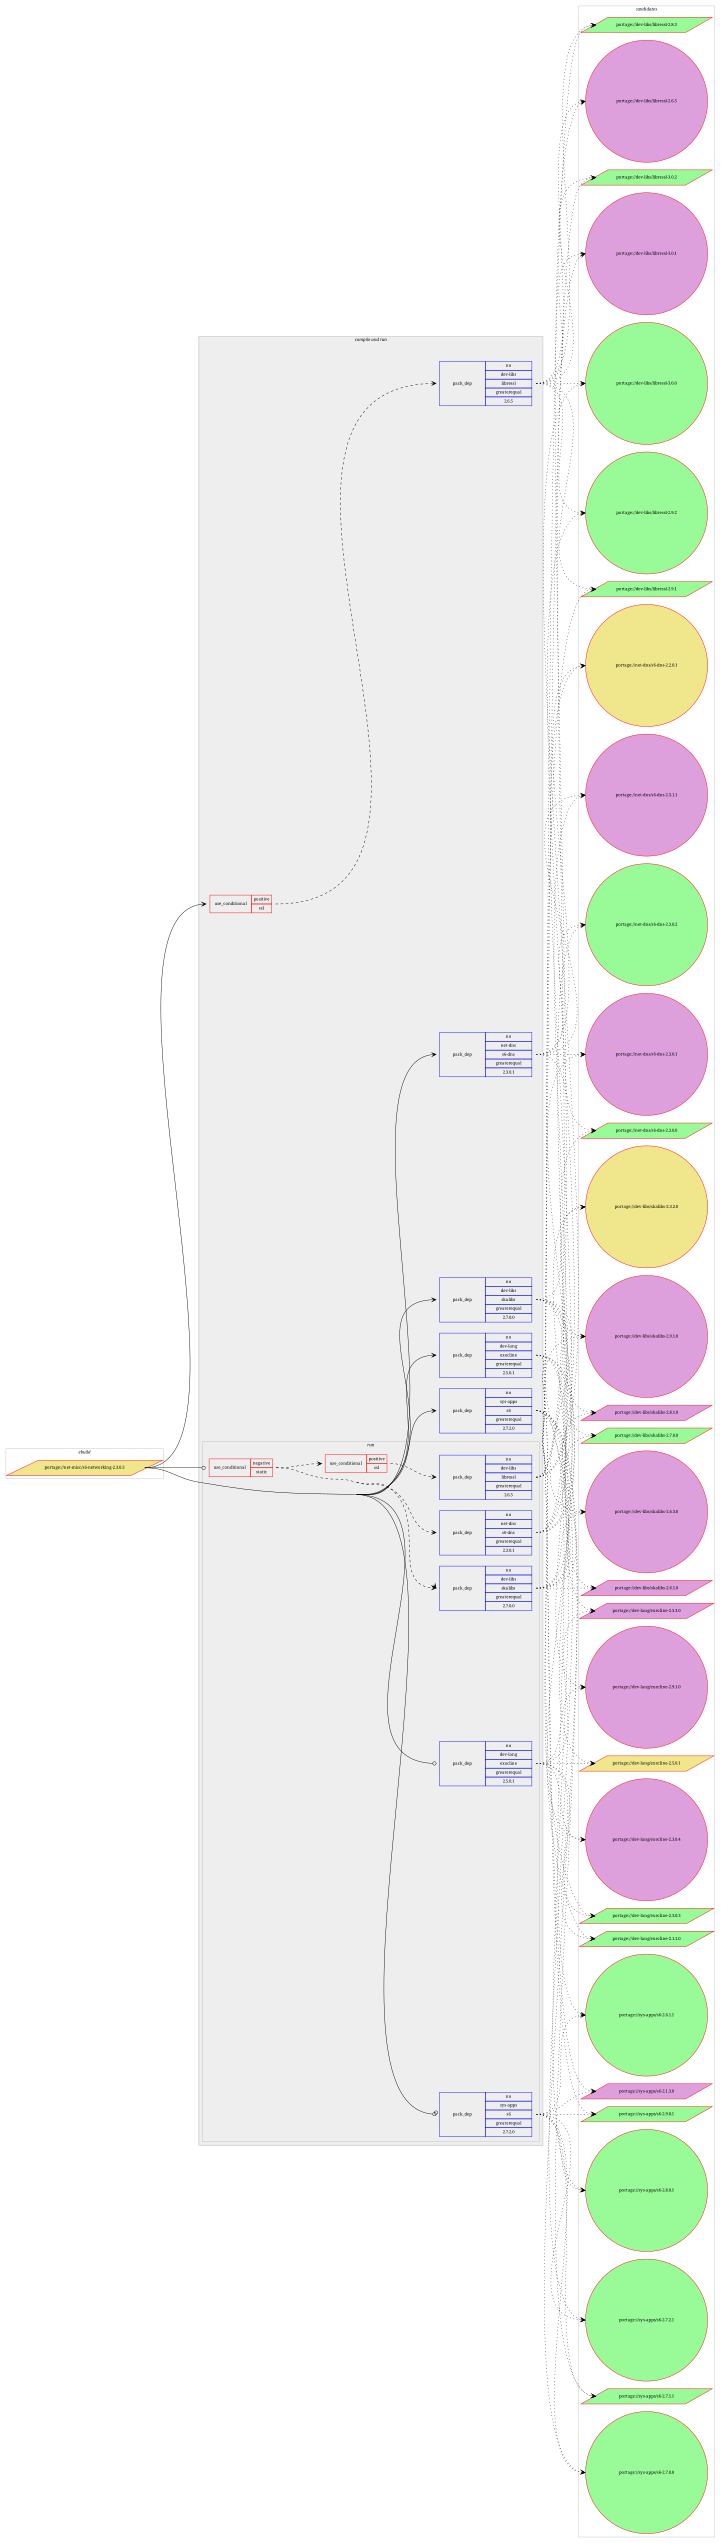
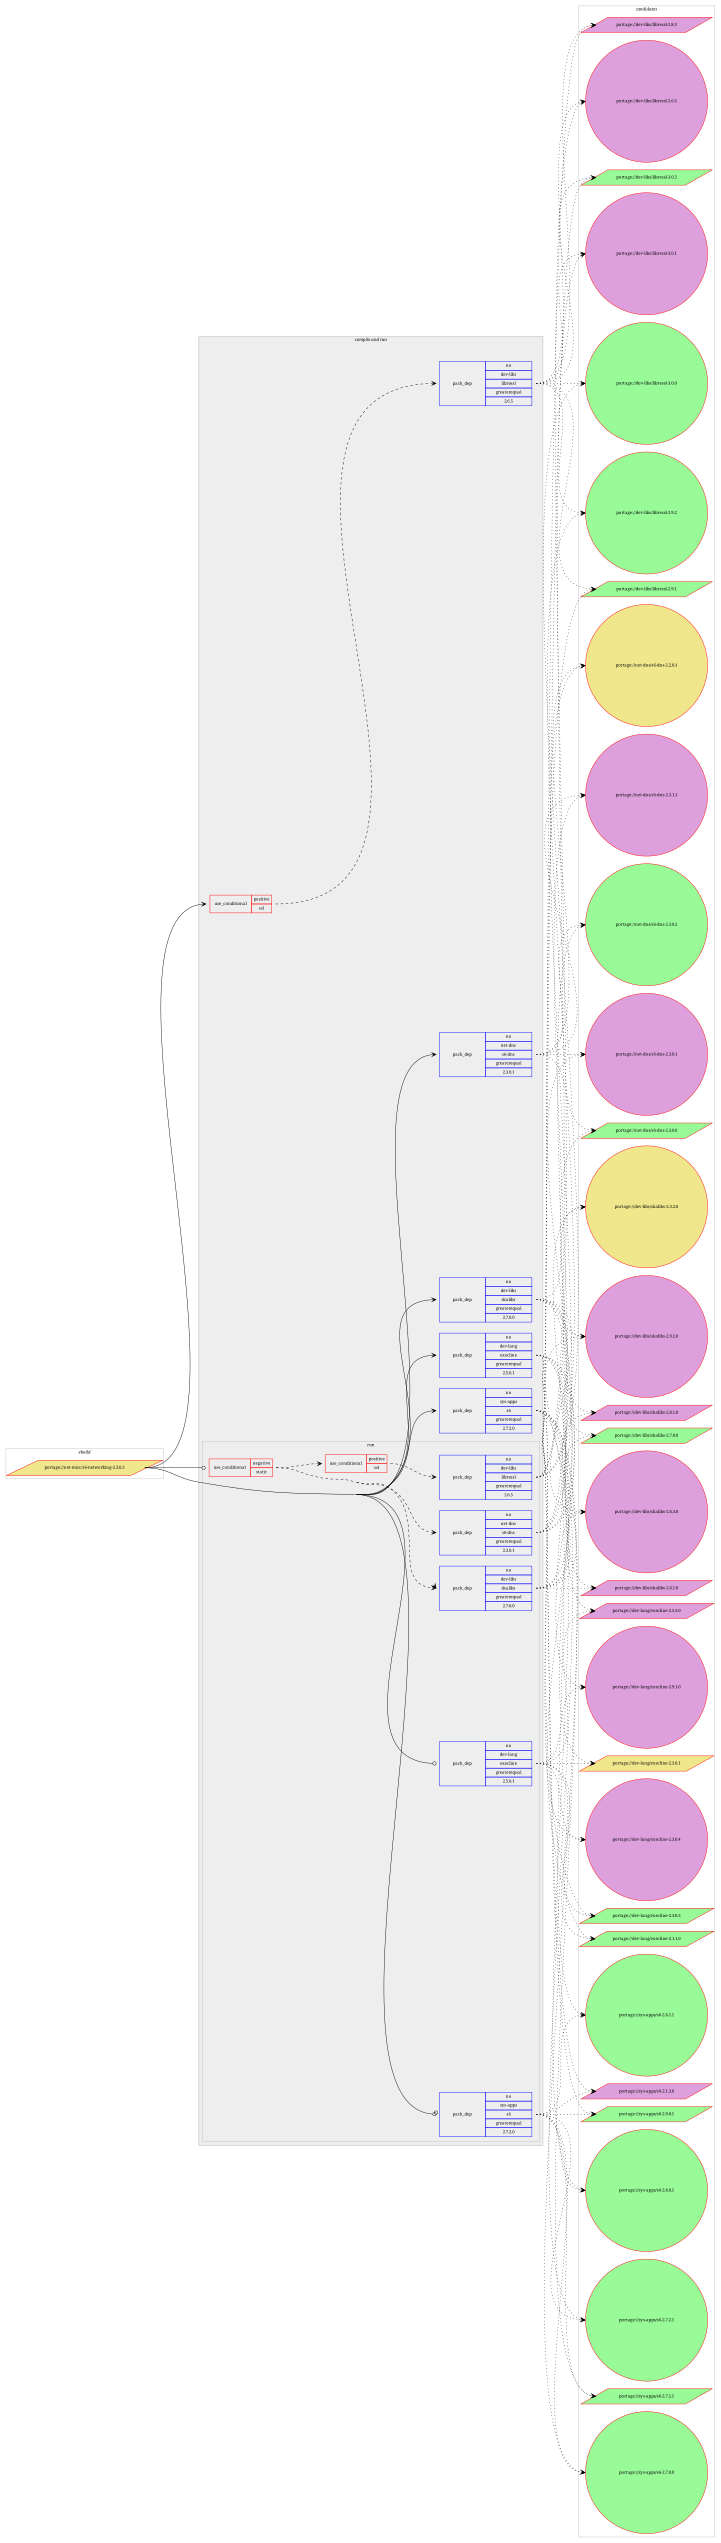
node "portage://dev-libs/libressl-2.8.3": fillcolor palegreen -> plum
